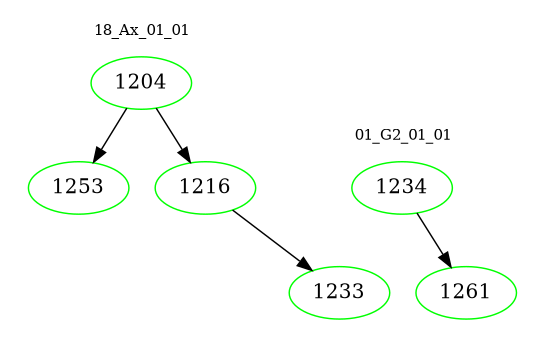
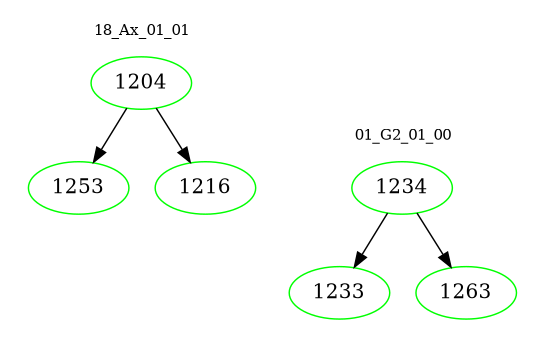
cluster "01_G2_01_01": label "01_G2_01_01" -> "01_G2_01_00"
edge "1216" -> "1233": now "1234" -> "1233"
node "1261": label "1261" -> "1263"
